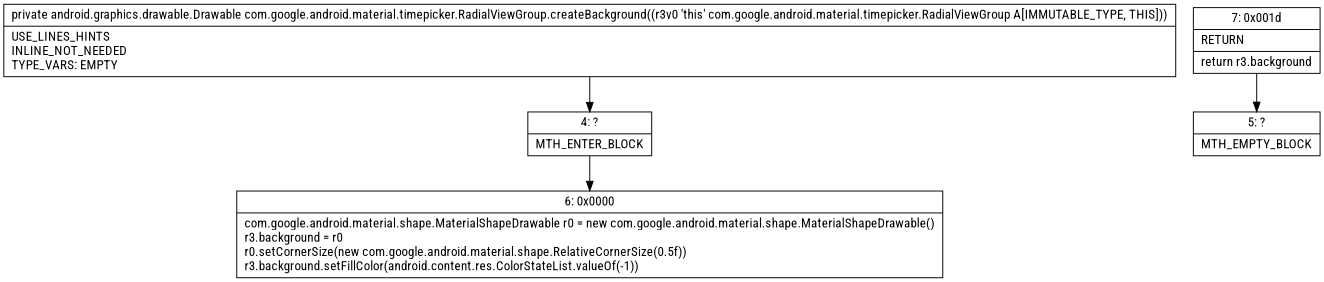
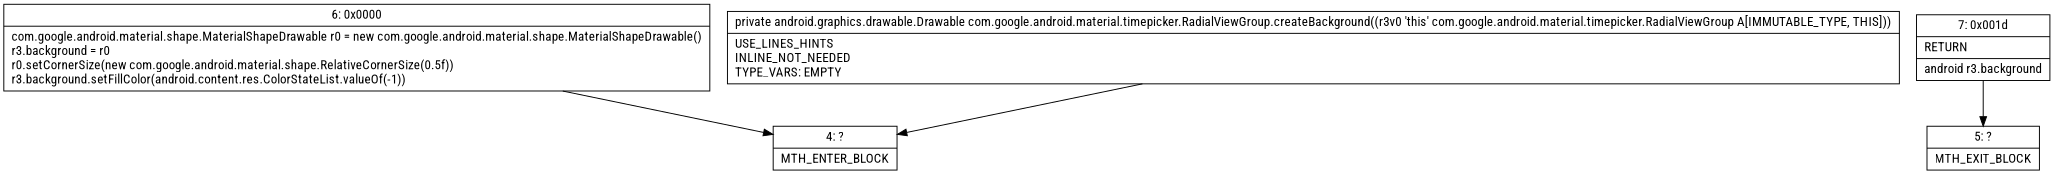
node "7: 0x001d": text "return r3.background" -> "android r3.background"
node "5: ?": text "MTH_EMPTY_BLOCK" -> "MTH_EXIT_BLOCK"
edge "4: ?" -> "6: 0x0000": reversed
